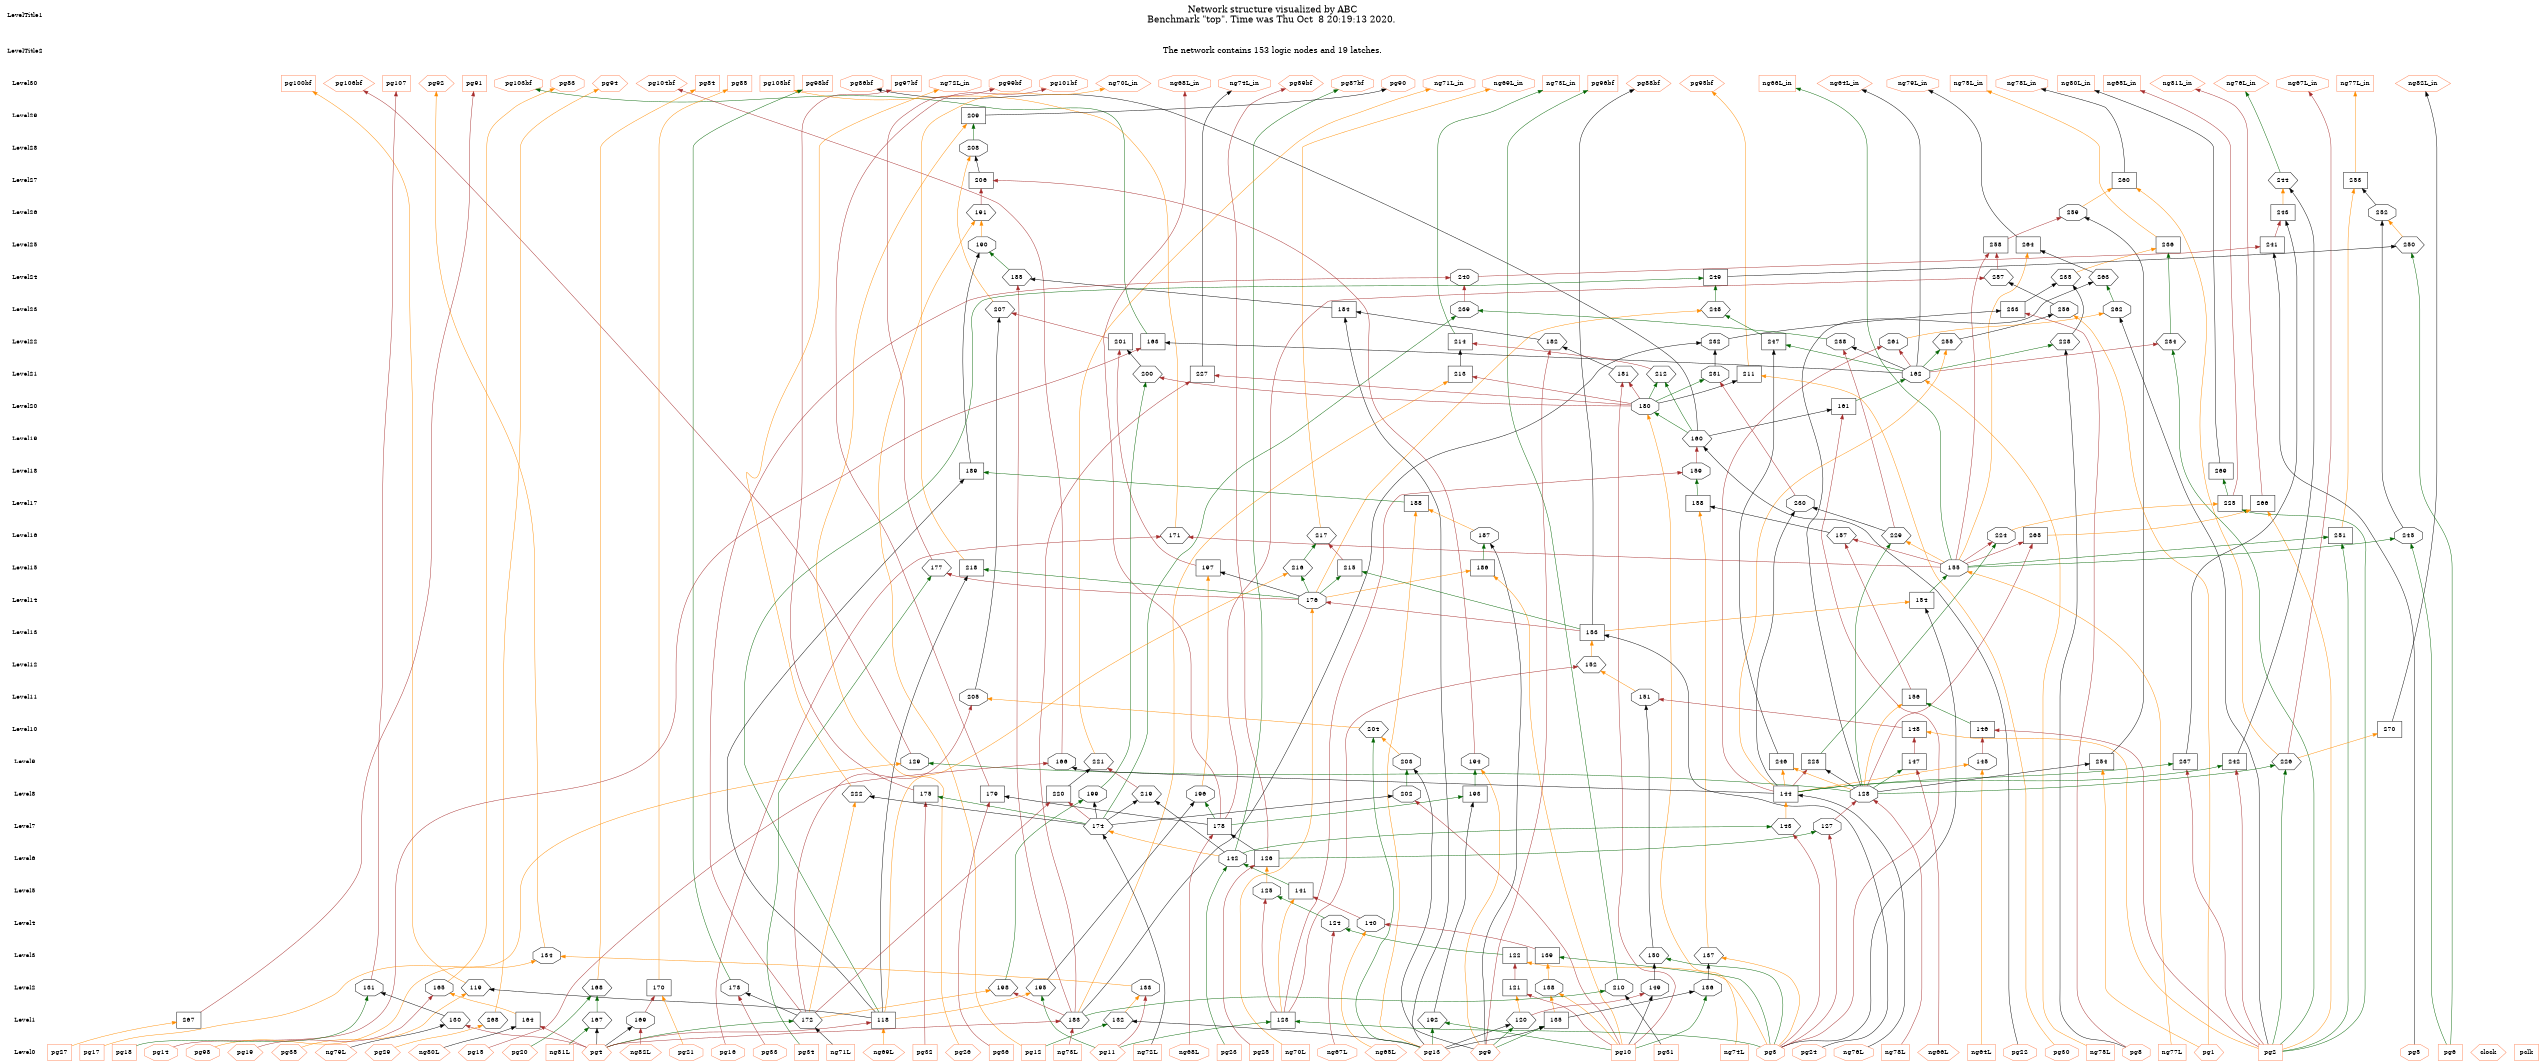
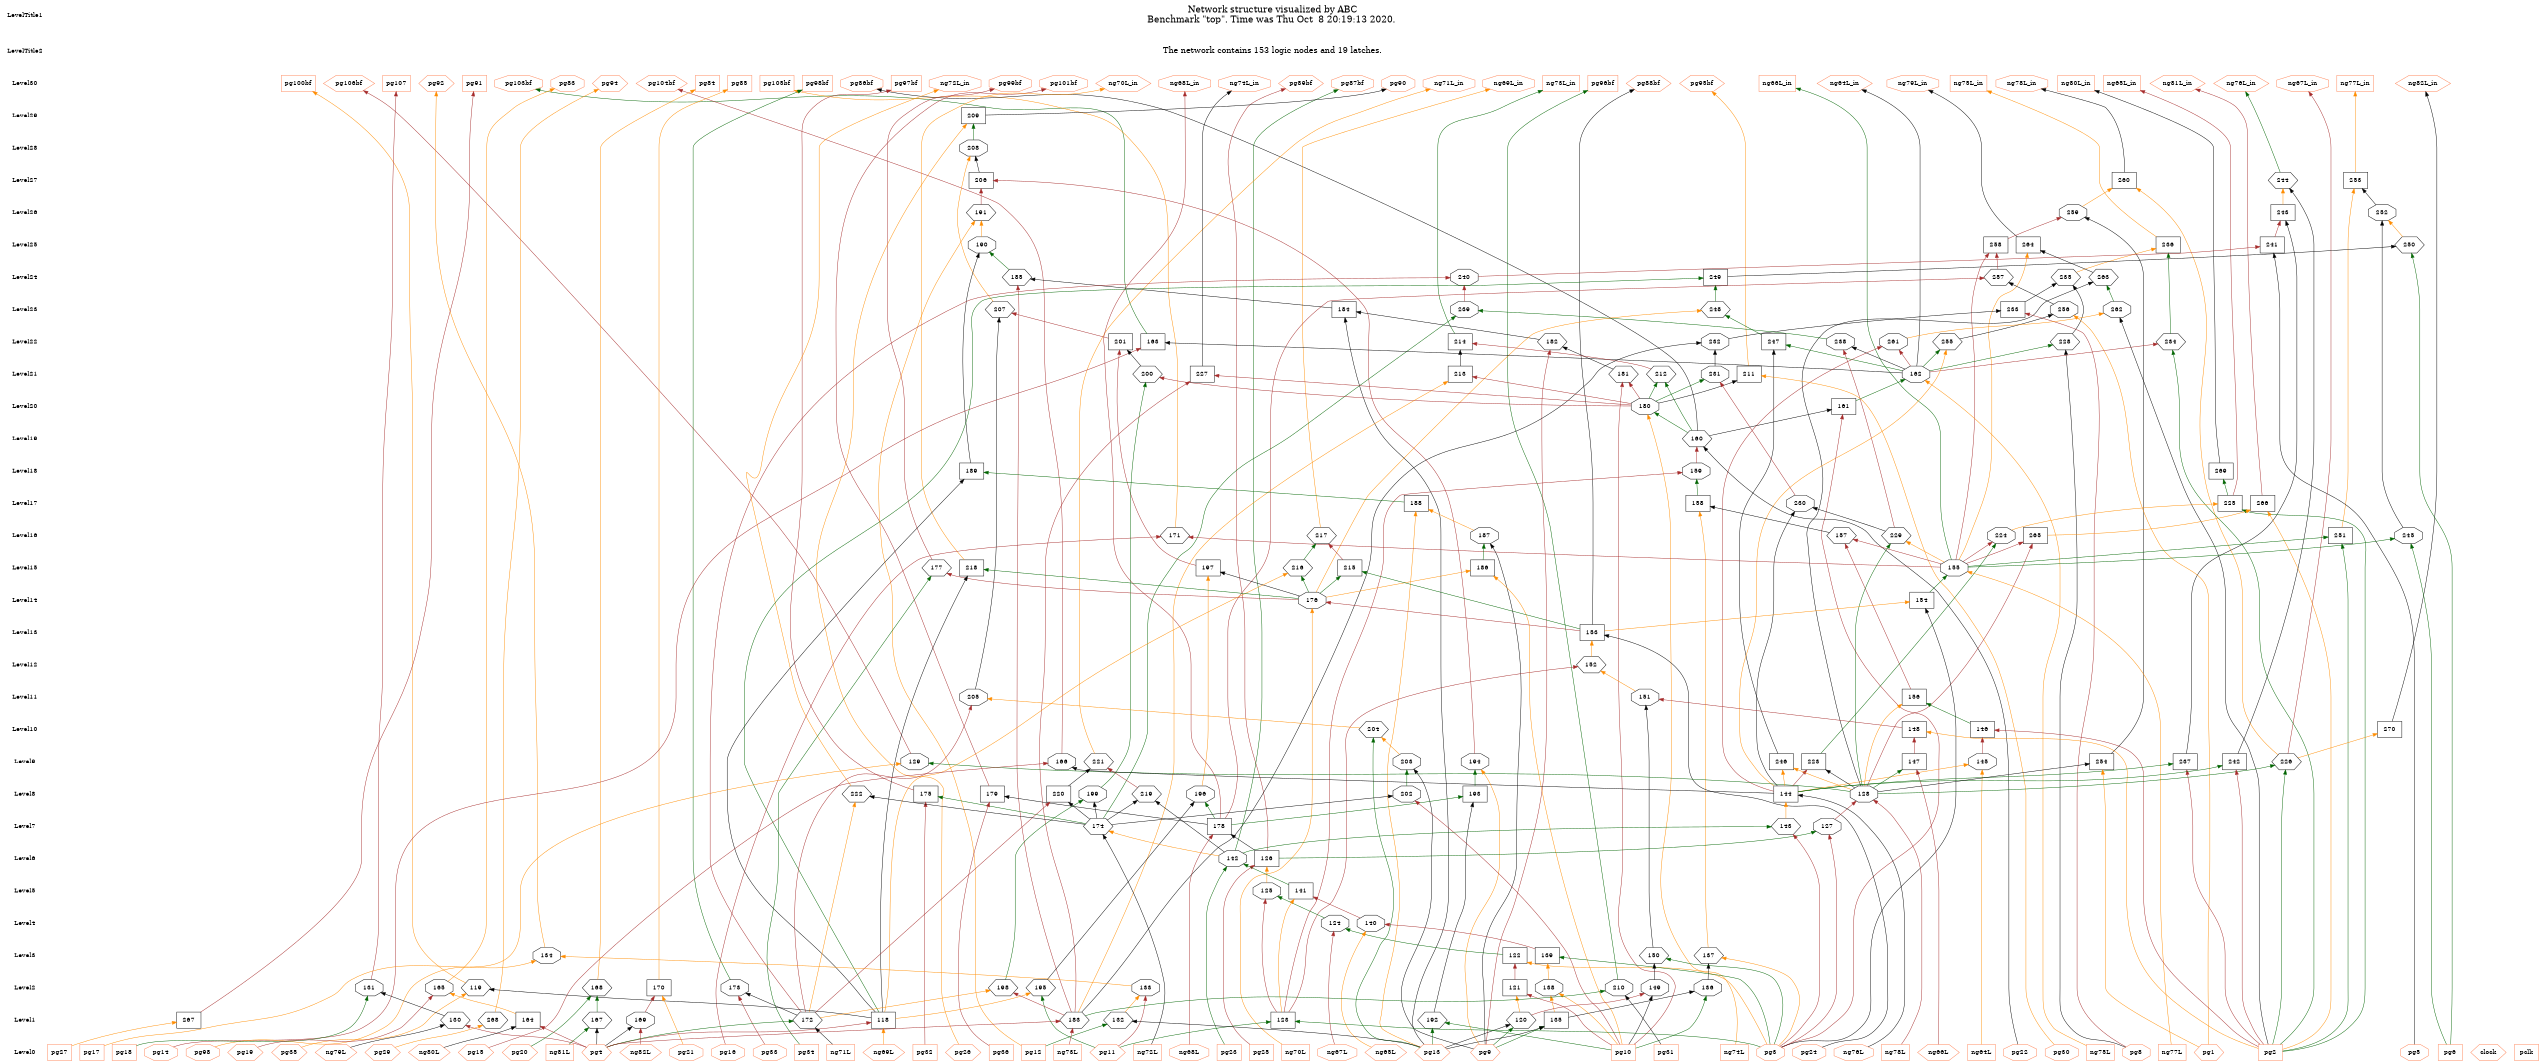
edge "174" -> "220": color brown -> black
